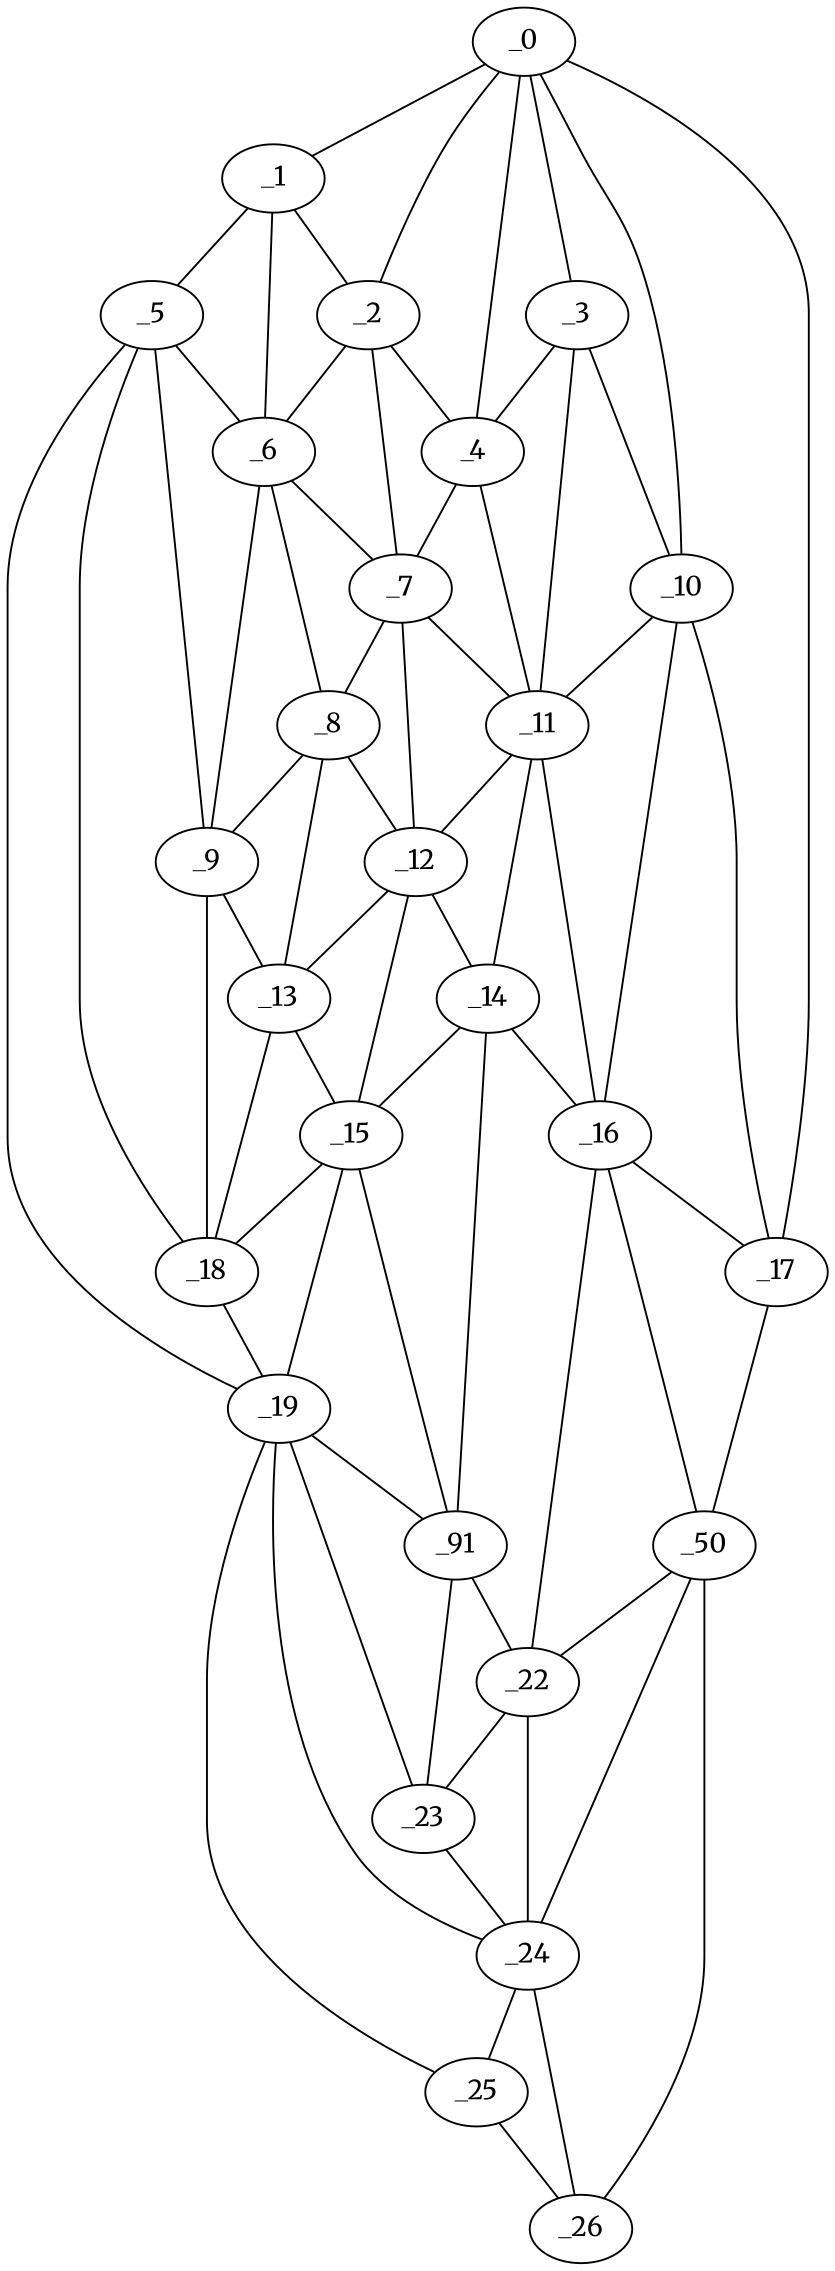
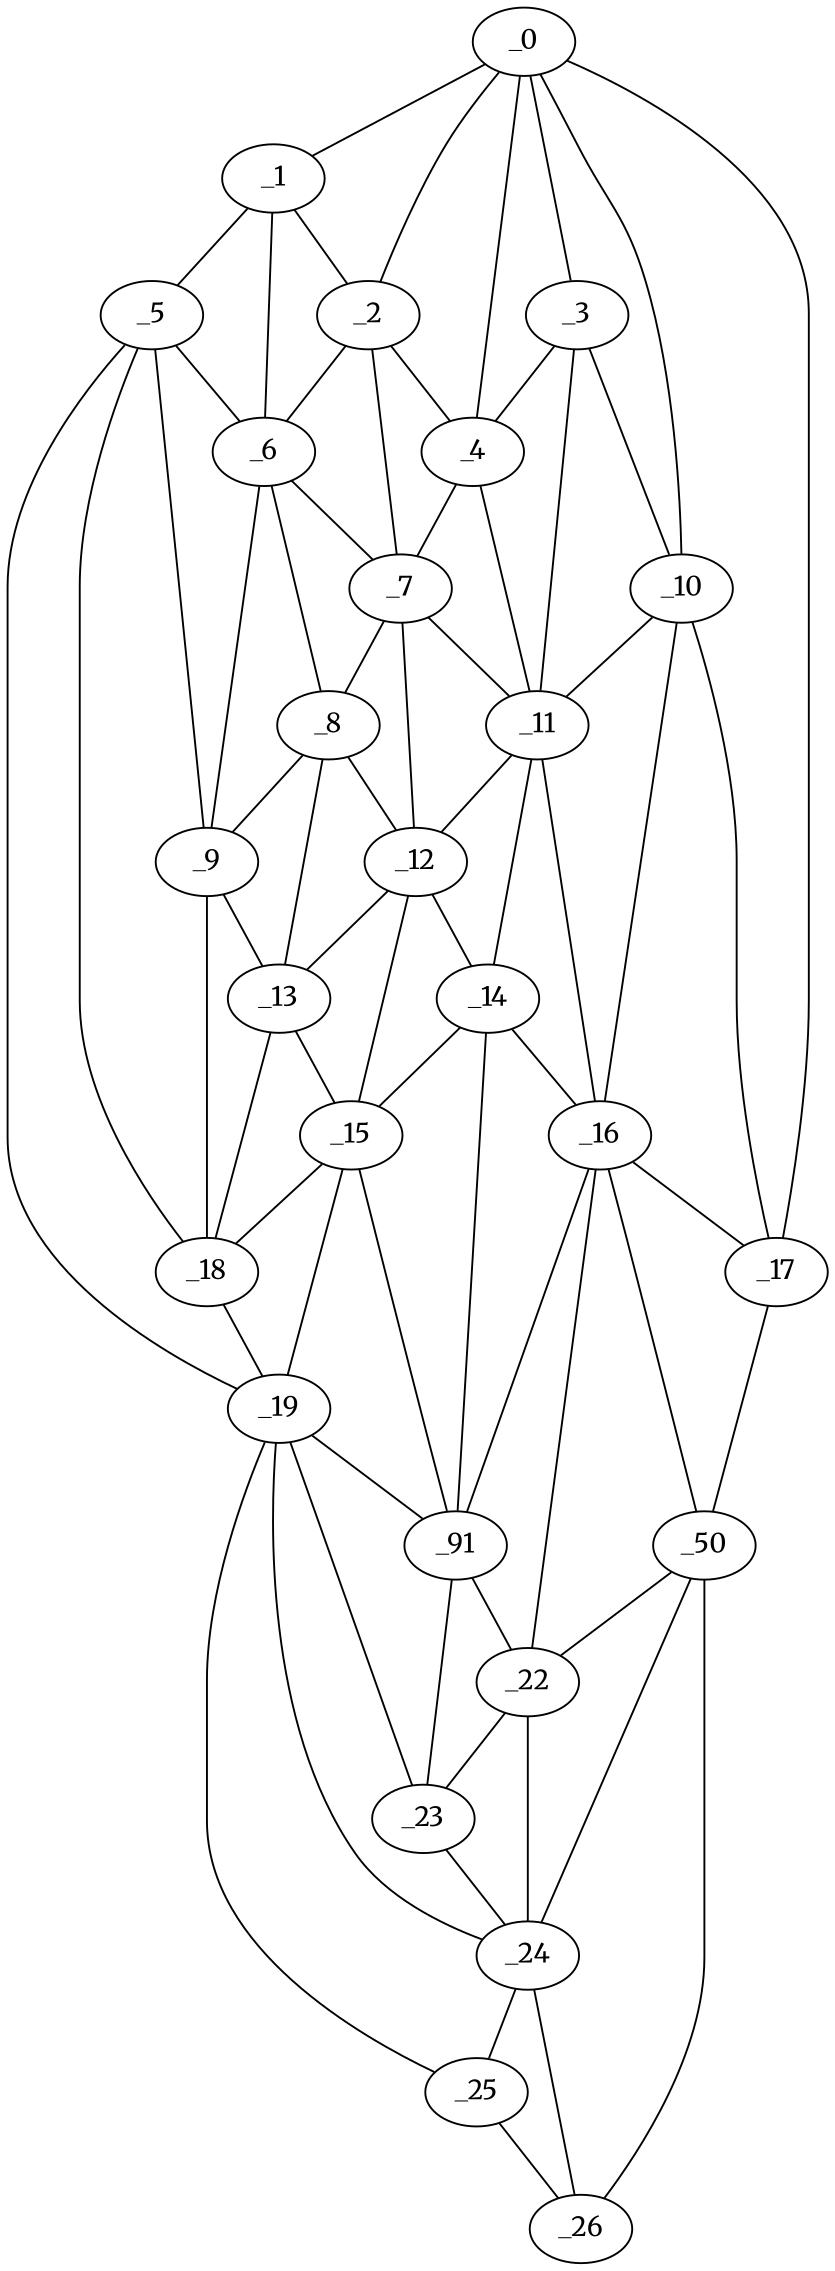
edge "_16" -- "_91": added
